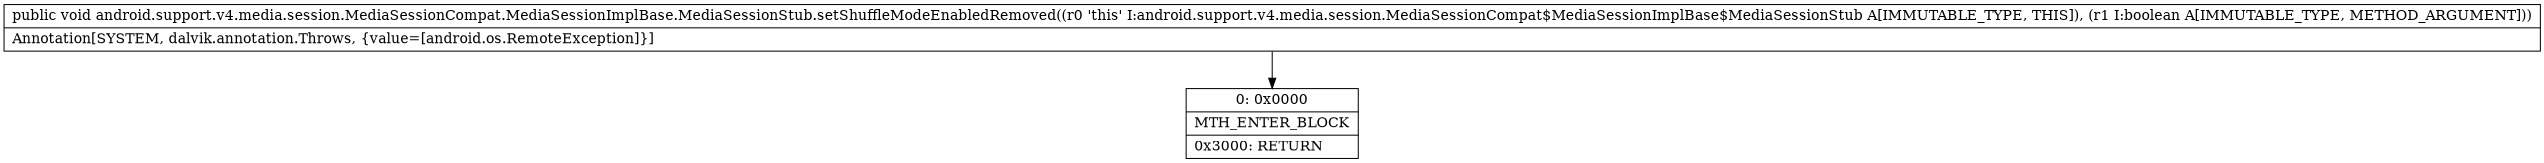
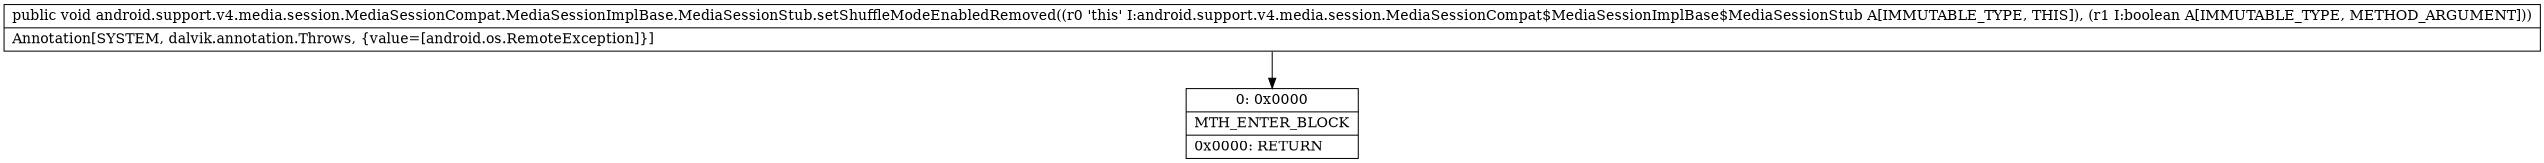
node "0: 0x0000": text "0x3000: RETURN" -> "0x0000: RETURN"
